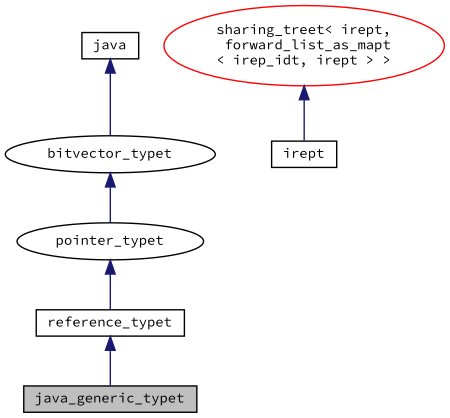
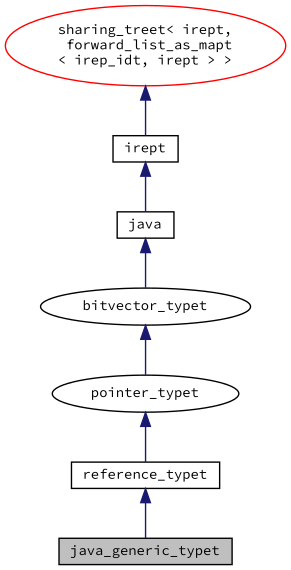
edge "java" -> "irept": added
